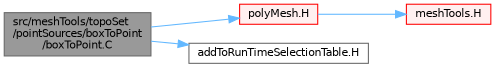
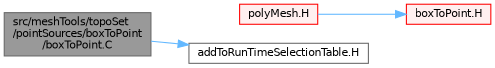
node "meshTools.H": label "meshTools.H" -> "boxToPoint.H"
edge "src/meshTools/topoSet /pointSources/boxToPoint /boxToPoint.C" -> "polyMesh.H": removed
